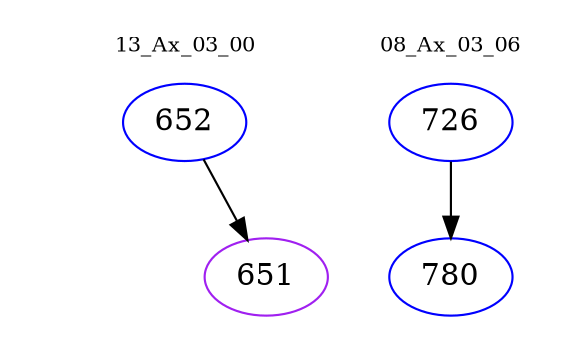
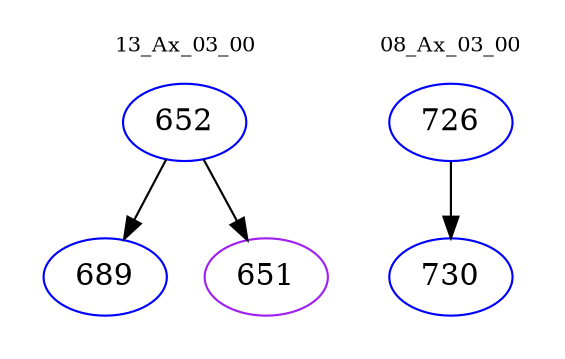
cluster "08_Ax_03_06": label "08_Ax_03_06" -> "08_Ax_03_00"
node "689": added
node "780": label "780" -> "730"
